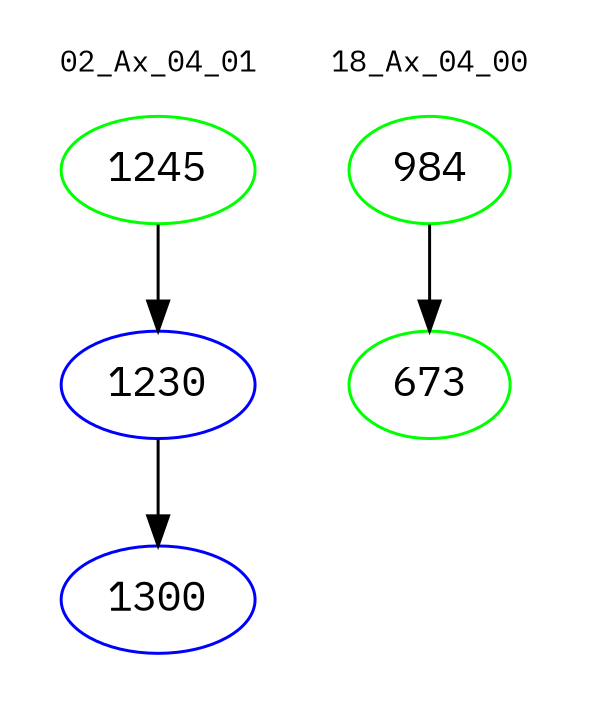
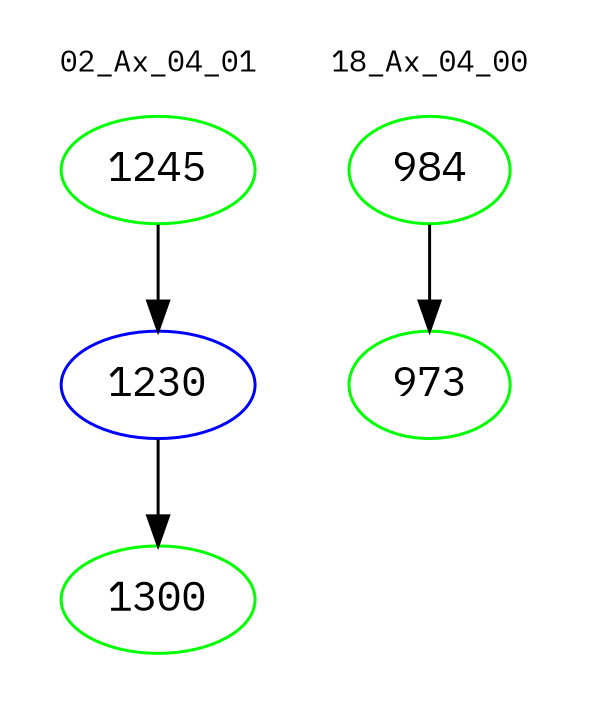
node "673": label "673" -> "973"
node "1300": color blue -> green
